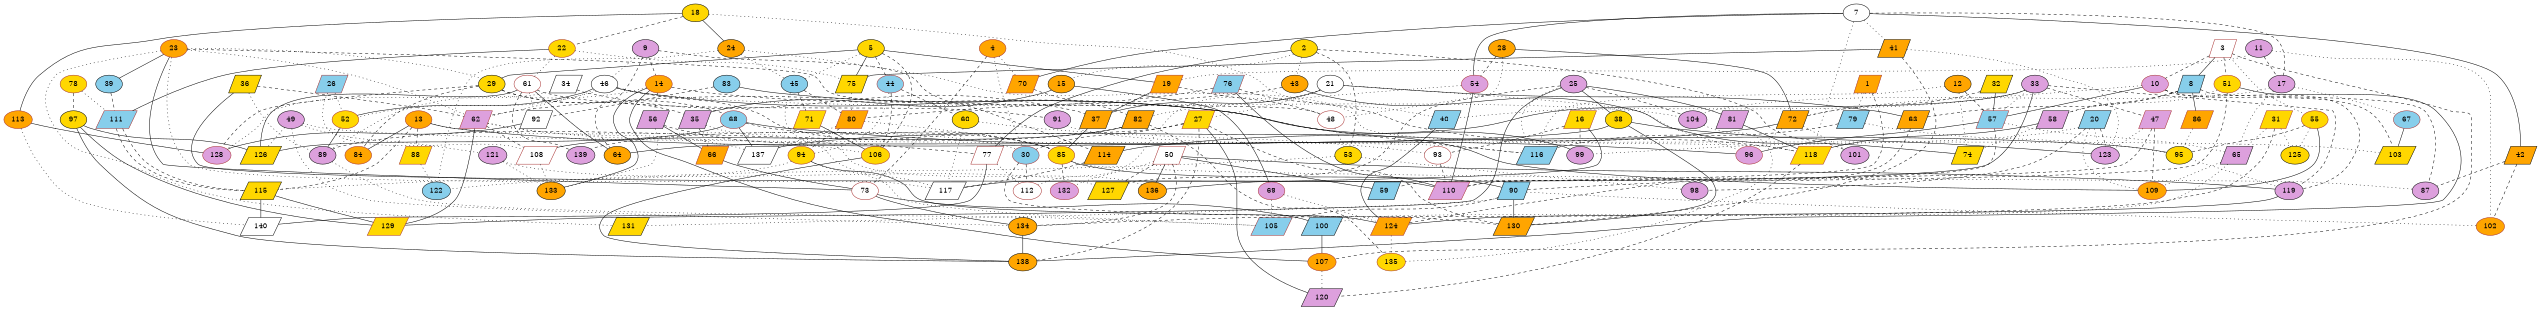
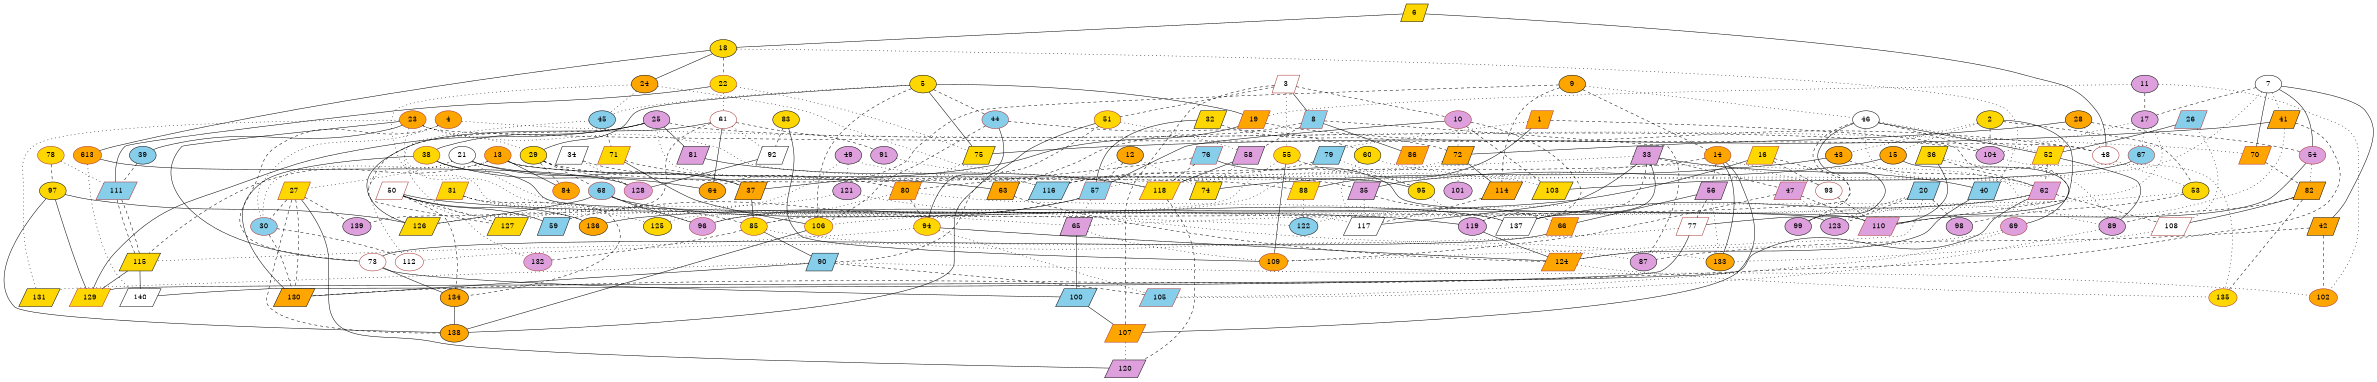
node "6": added
node "9": fillcolor plum -> orange
edge "2" -- "101": now "2" -- "104"
node "83": fillcolor skyblue -> gold
node "33": shape ellipse -> parallelogram
node "8": color black -> brown
edge "26" -- "52": style dotted -> solid
edge "45" -- "80": now "71" -- "80"
edge "46" -- "104": style dotted -> dashed
edge "33" -- "40": style dotted -> solid
node "113": label "113" -> "613"
node "52": shape ellipse -> parallelogram
node "38": color black -> brown
edge "44" -- "94": style dotted -> solid
edge "62" -- "137": style dotted -> solid
edge "52" -- "62": added
edge "53" -- "98": style dotted -> dashed
edge "1" -- "88": added
edge "65" -- "100": style dotted -> solid
edge "49" -- "134": removed
node "107": shape ellipse -> parallelogram
